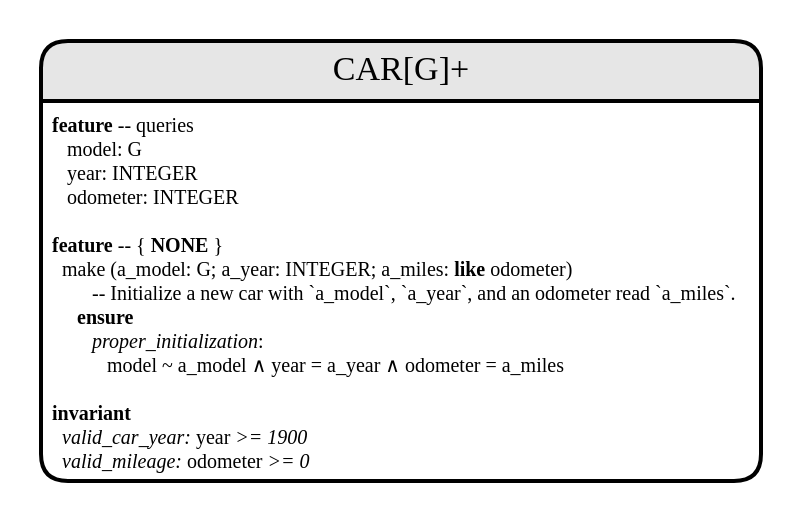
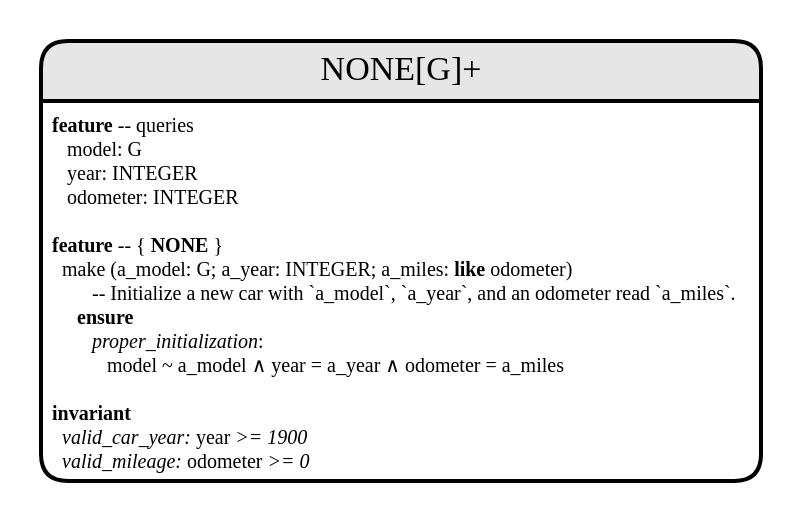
node "CAR[G]+": label "CAR[G]+" -> "NONE[G]+"
